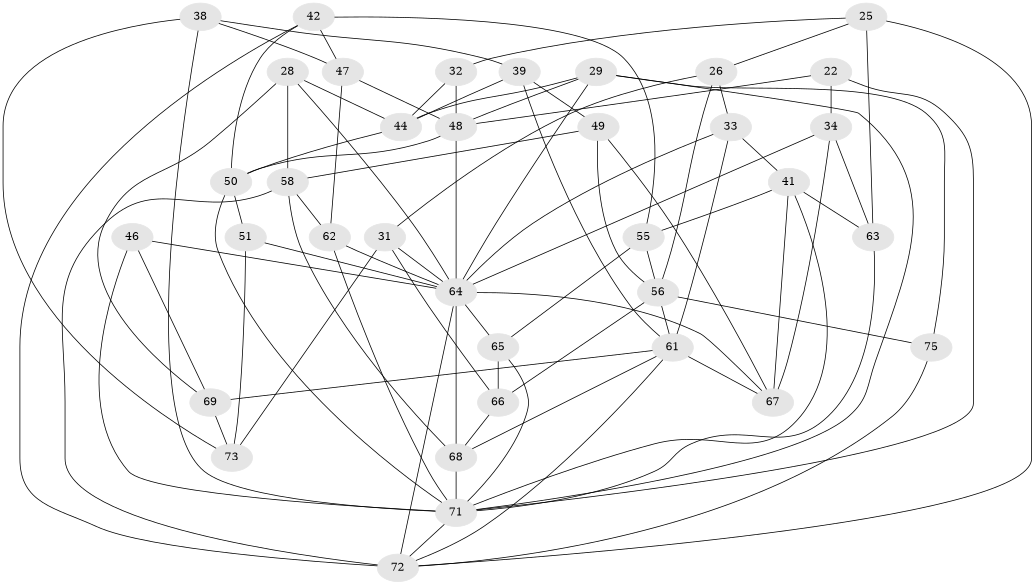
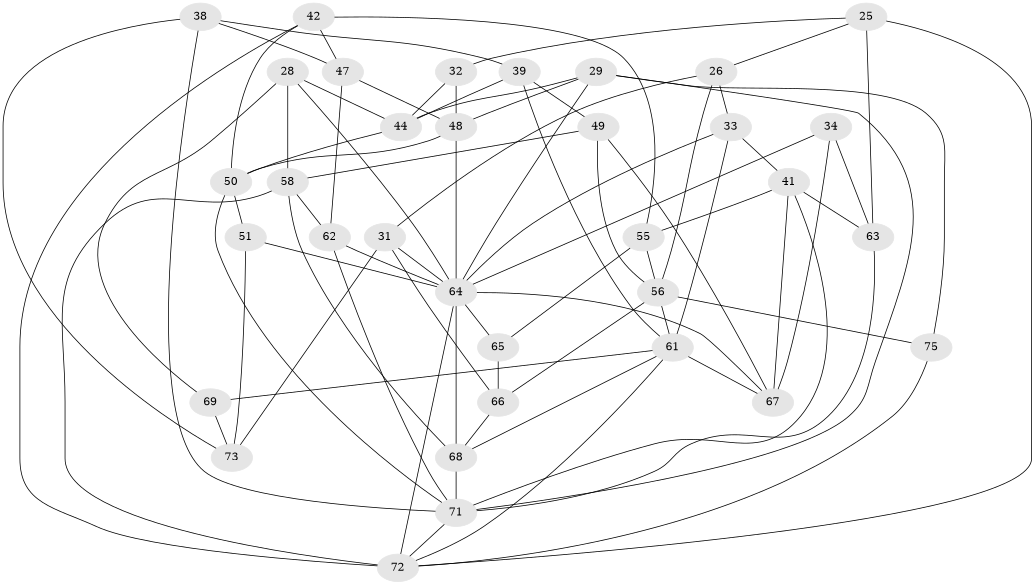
node "22": removed
node "46": removed
edge "65" -- "71": removed
